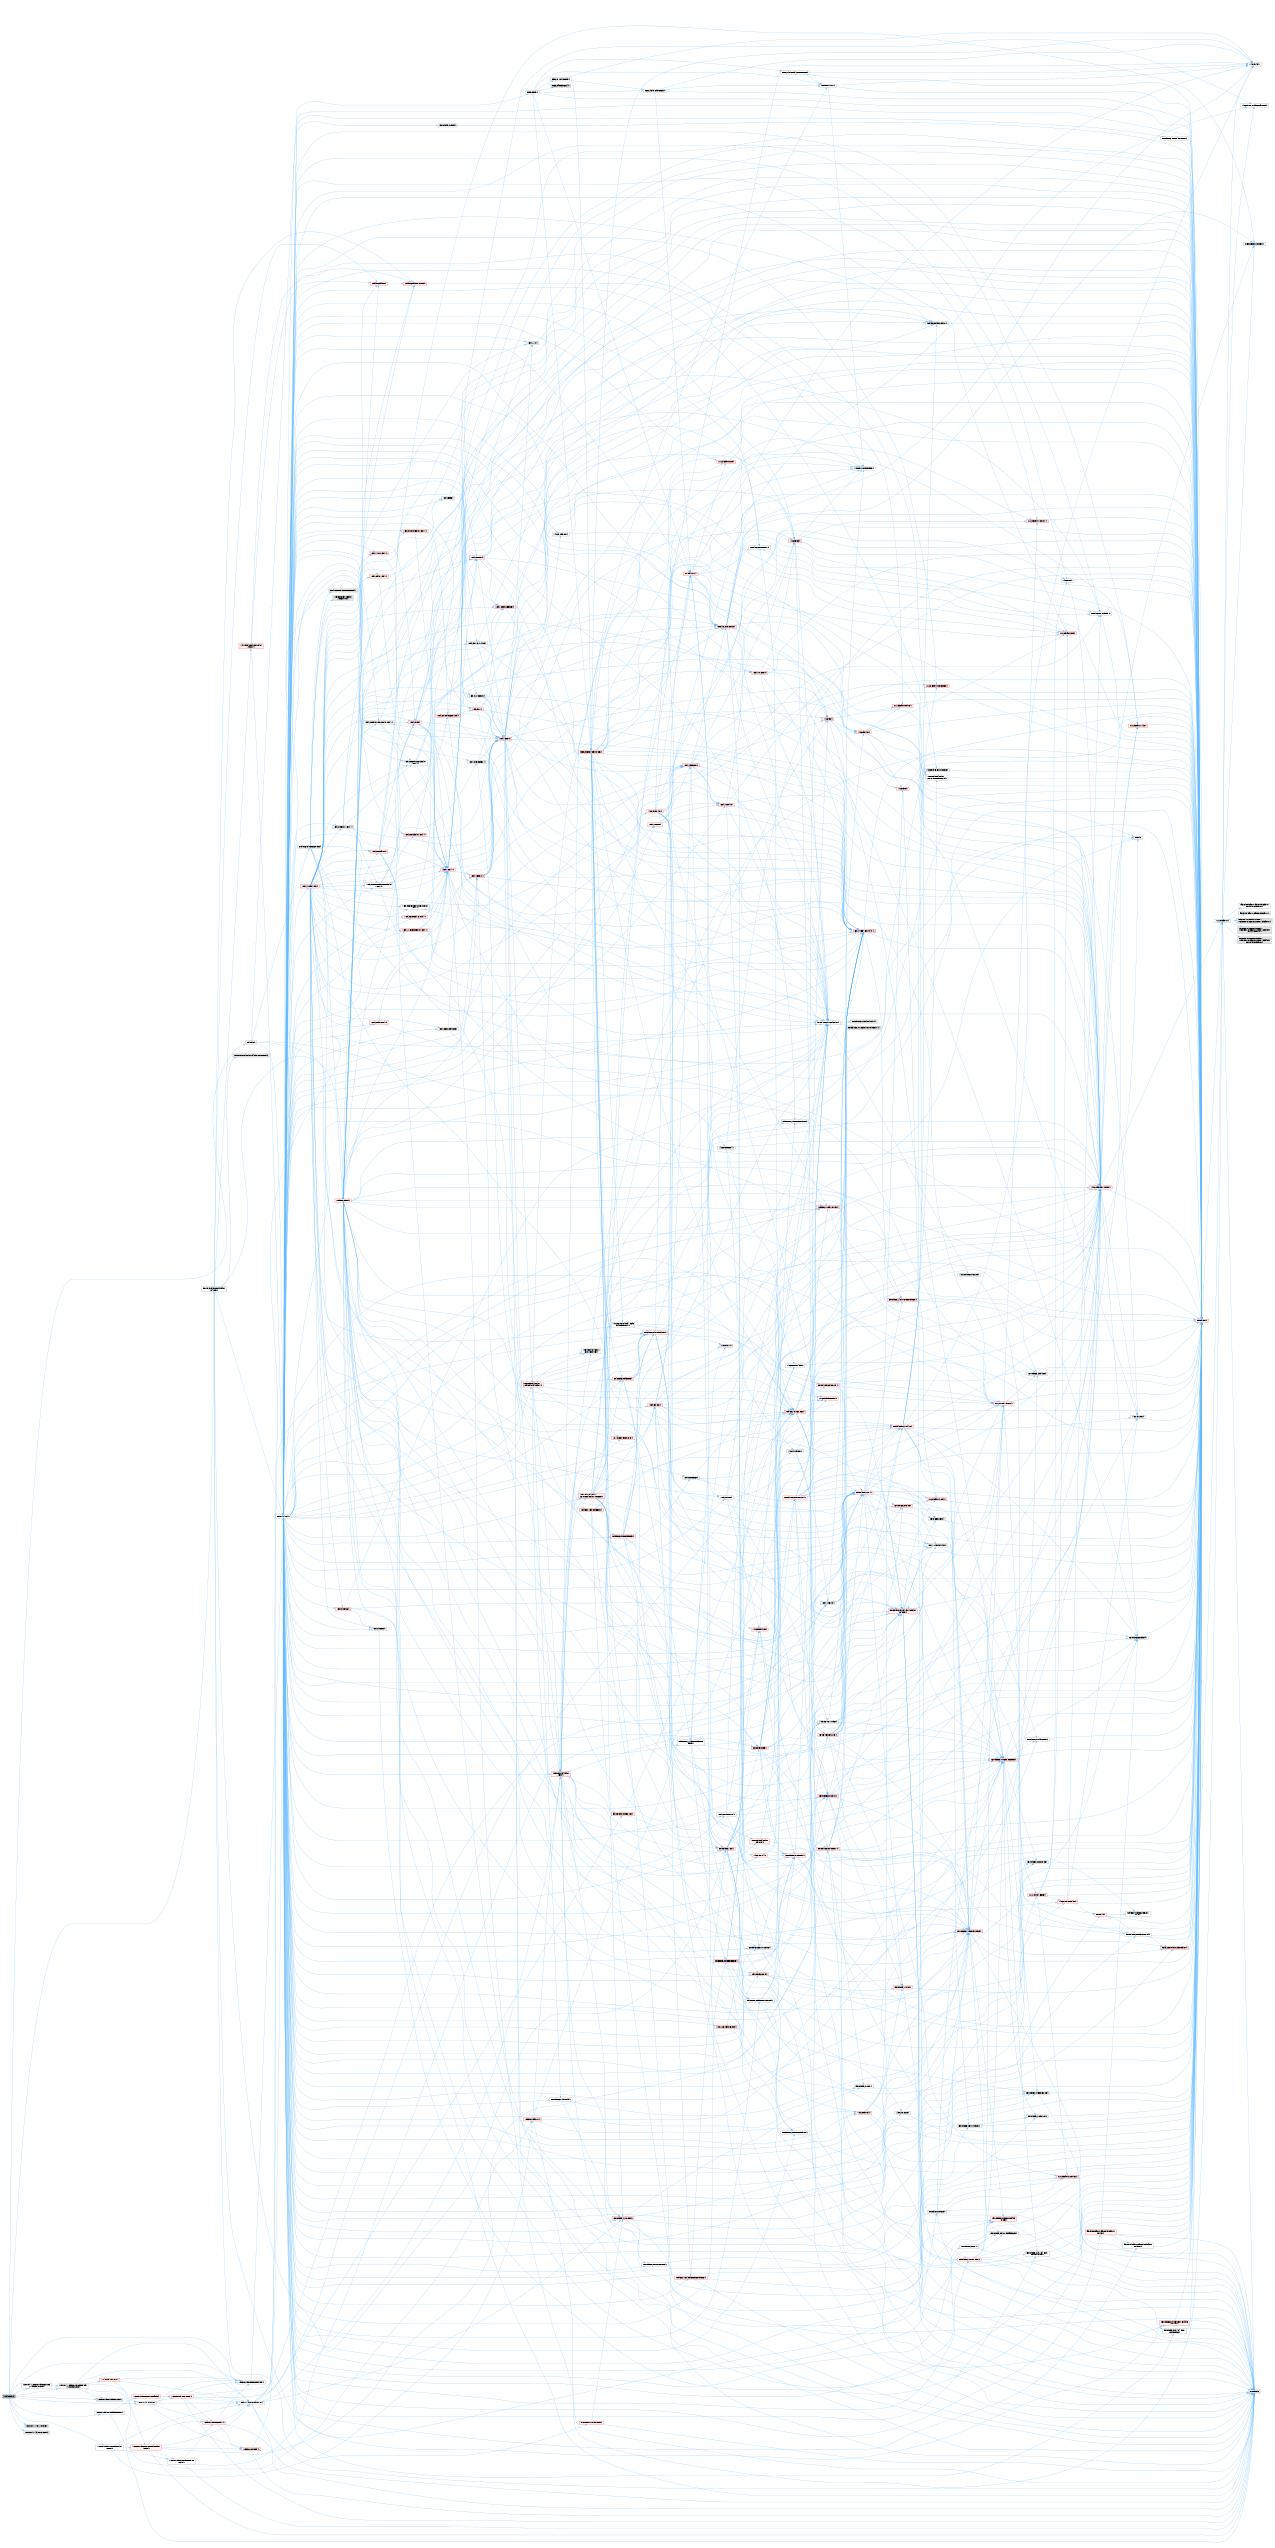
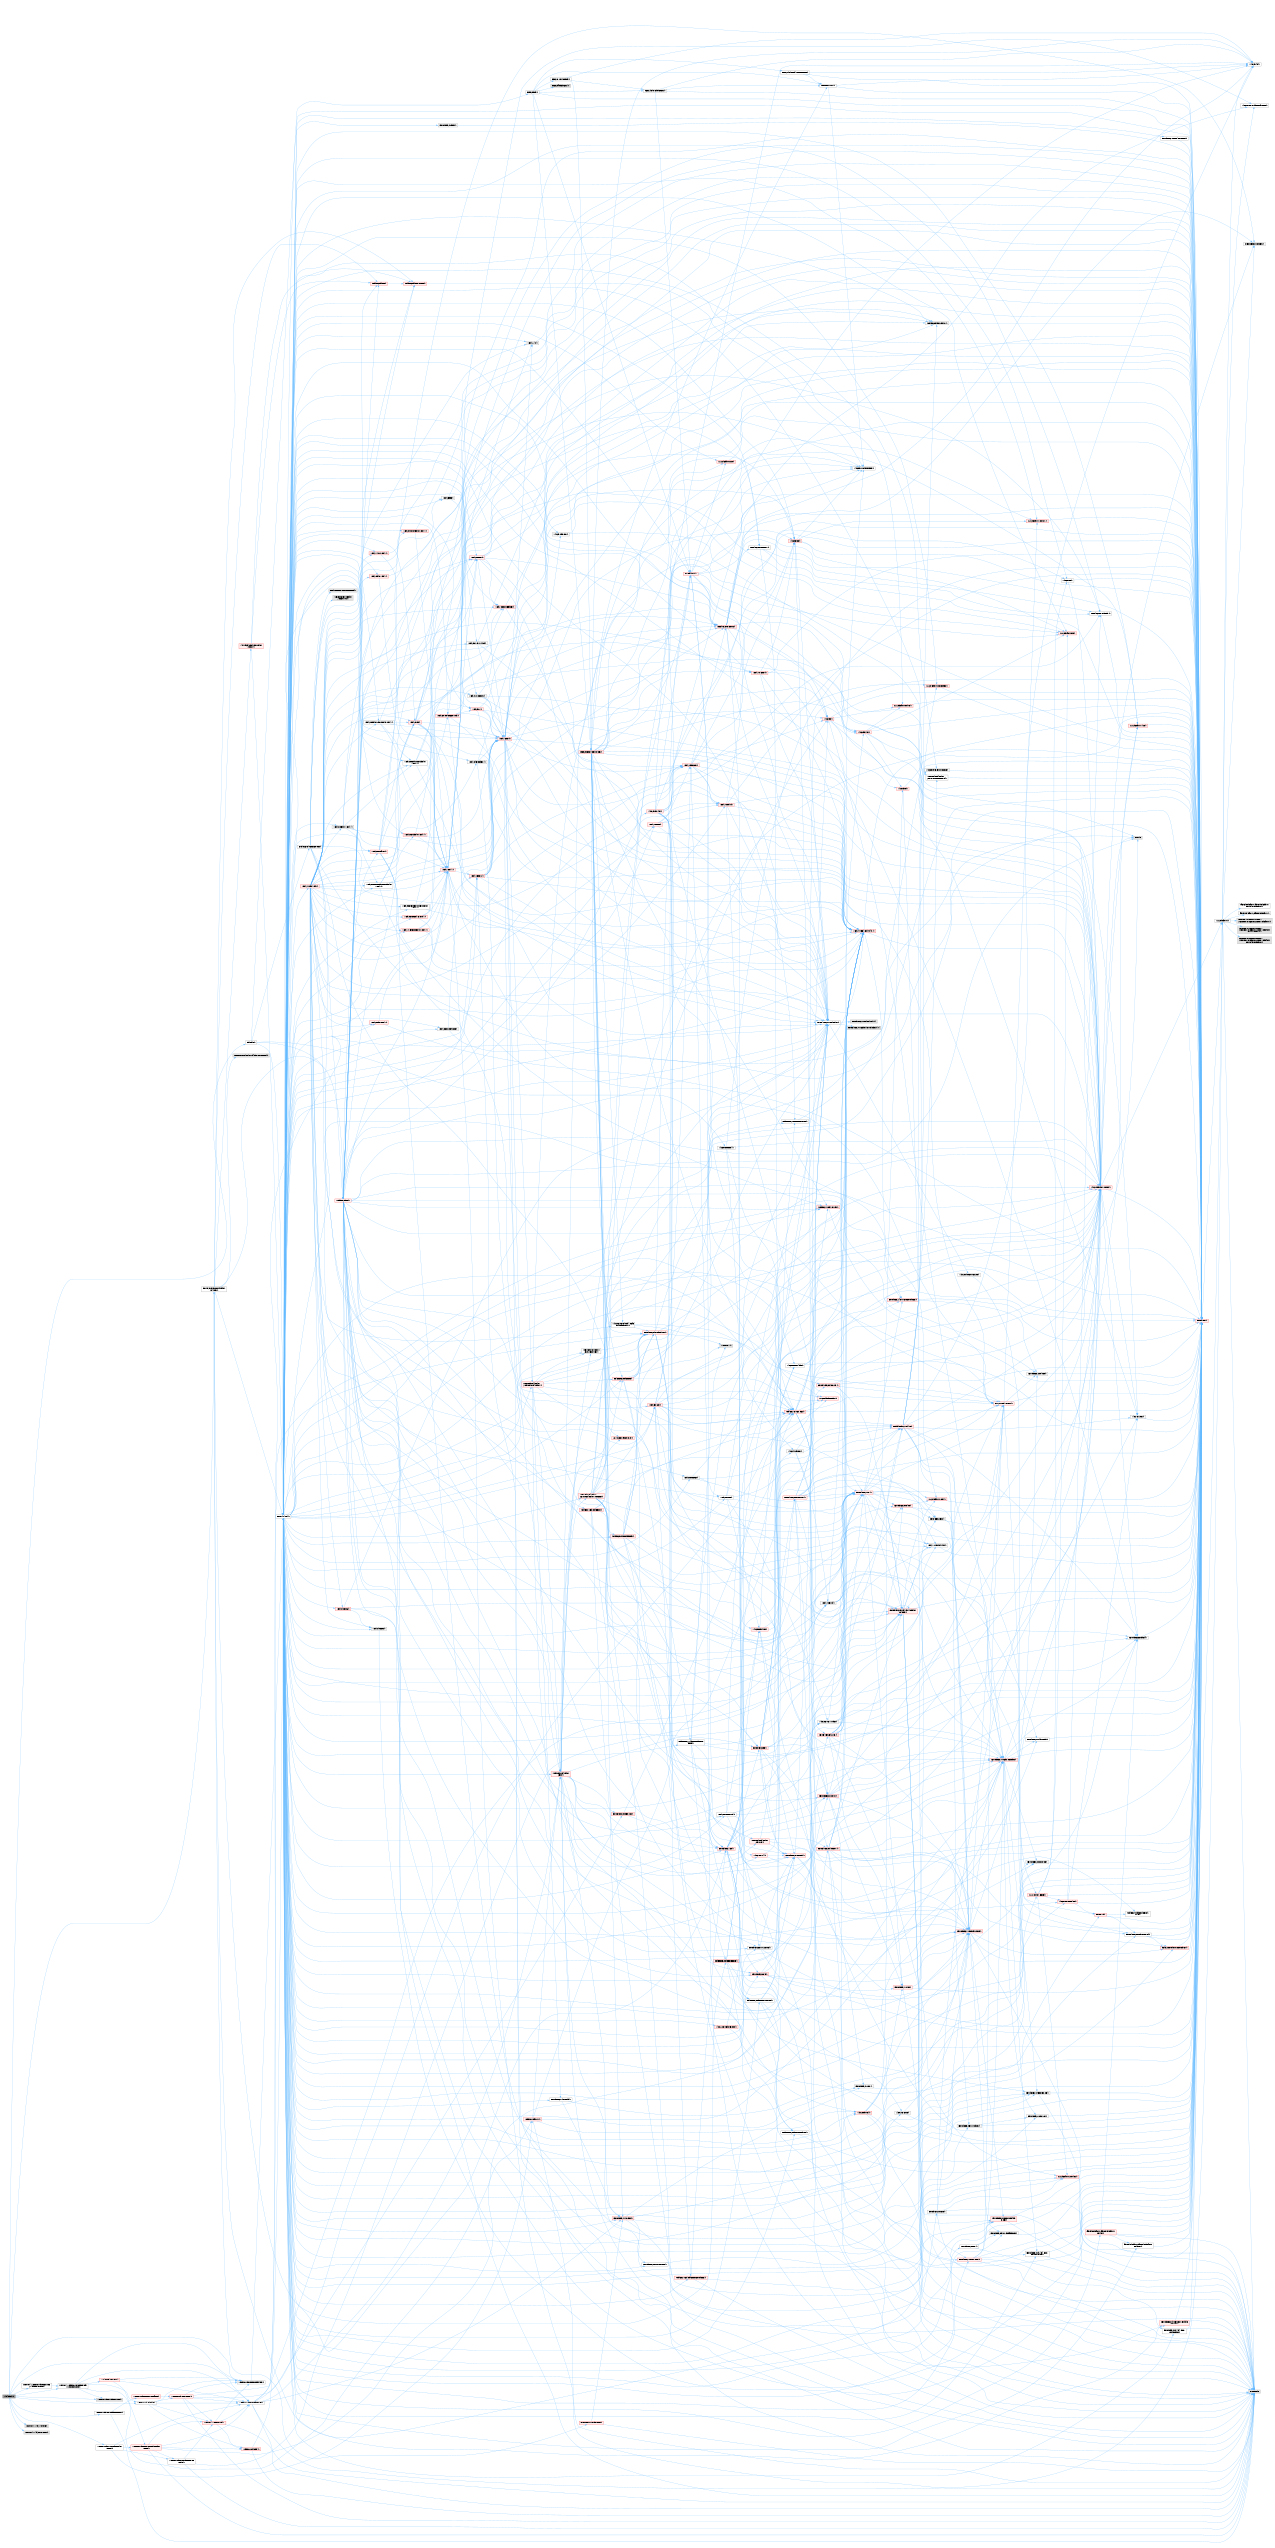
node "MetasoundDataFactory.h": label "MetasoundDataFactory.h" -> "HarmonixMetasound.h"
